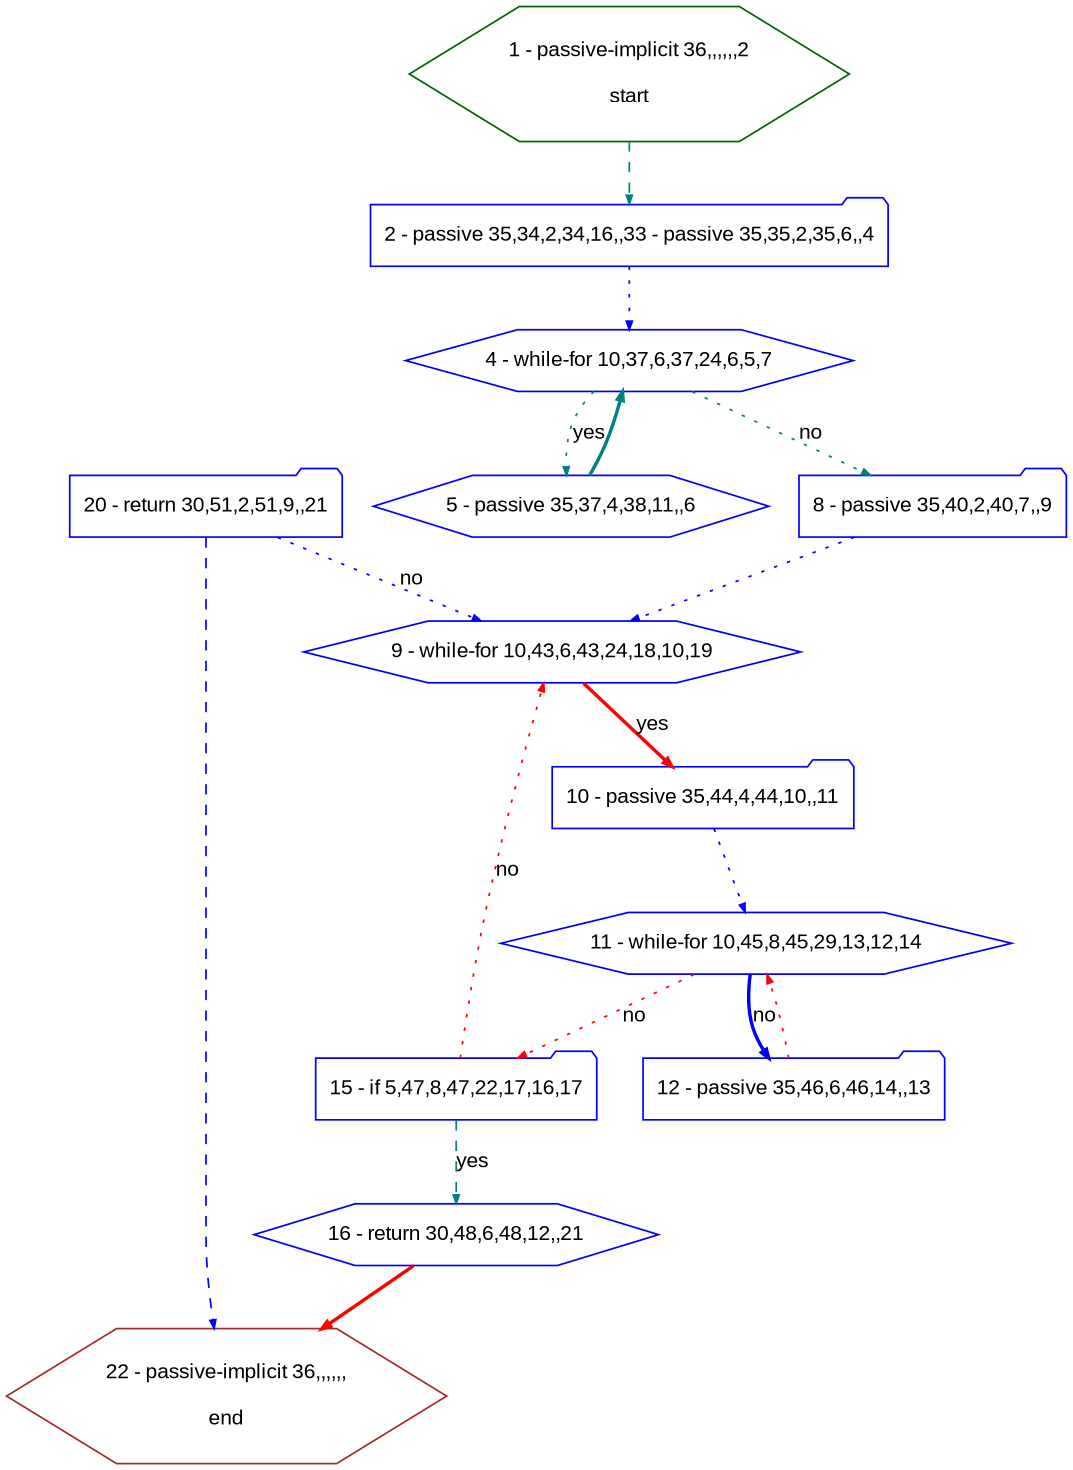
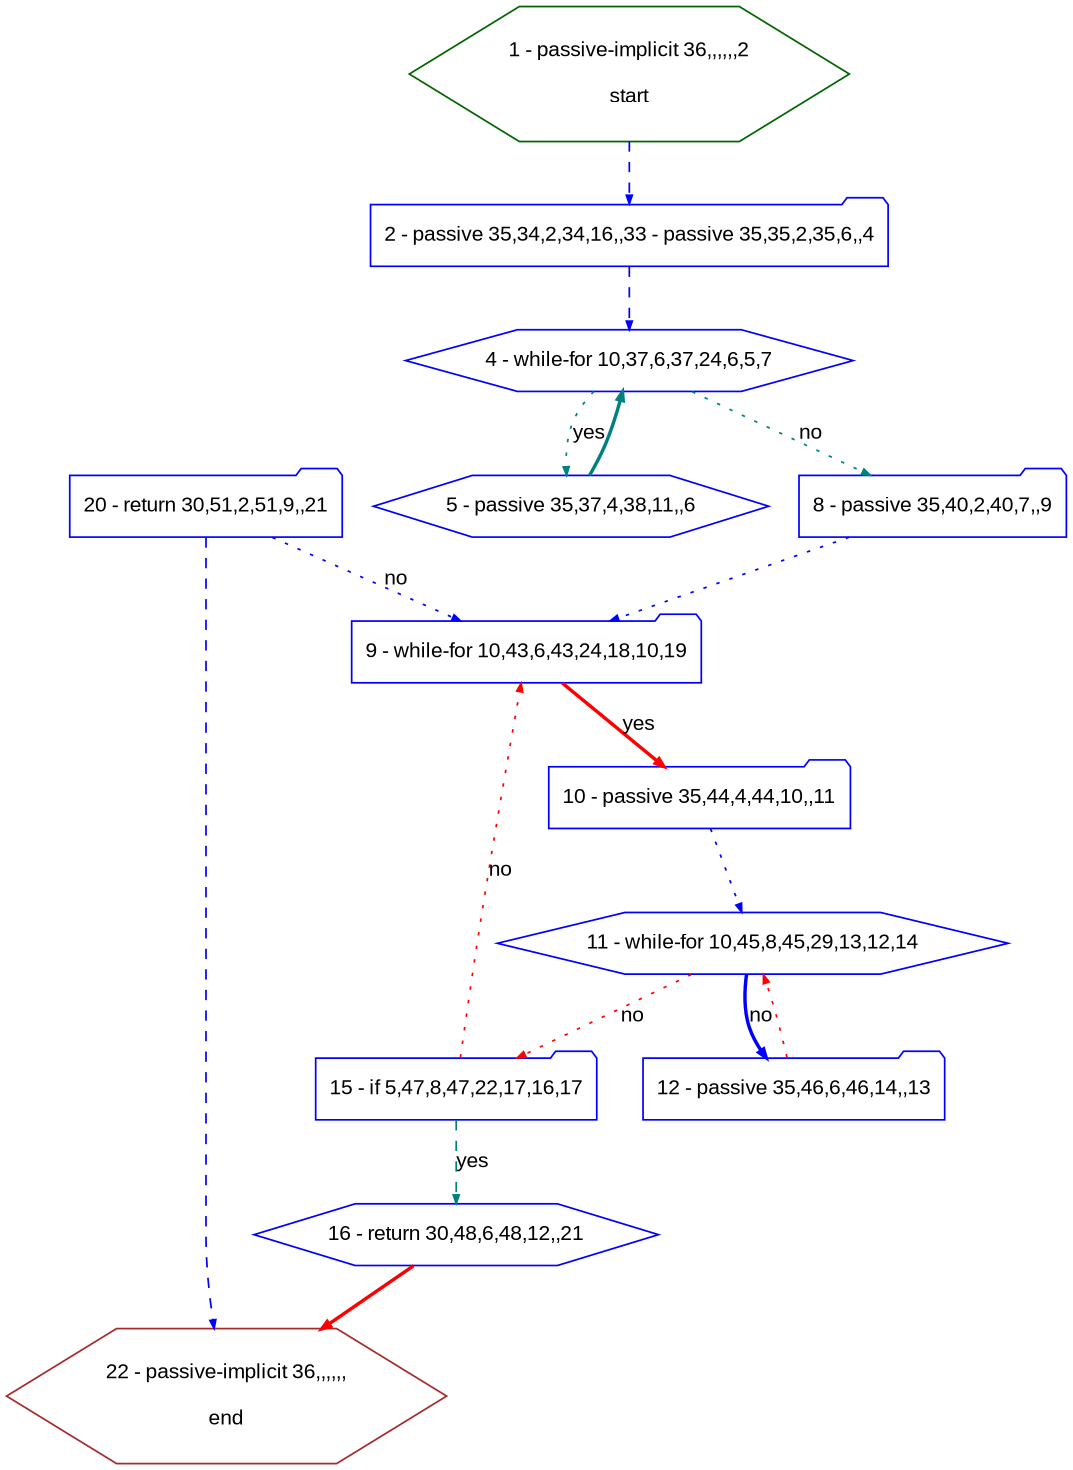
edge "1 - passive-implicit 36,,,,,,2 start" -> "2 - passive 35,34,2,34,16,,33 - passive 35,35,2,35,6,,4": color teal -> blue
edge "2 - passive 35,34,2,34,16,,33 - passive 35,35,2,35,6,,4" -> "4 - while-for 10,37,6,37,24,6,5,7": style dotted -> dashed
node "9 - while-for 10,43,6,43,24,18,10,19": shape hexagon -> folder
